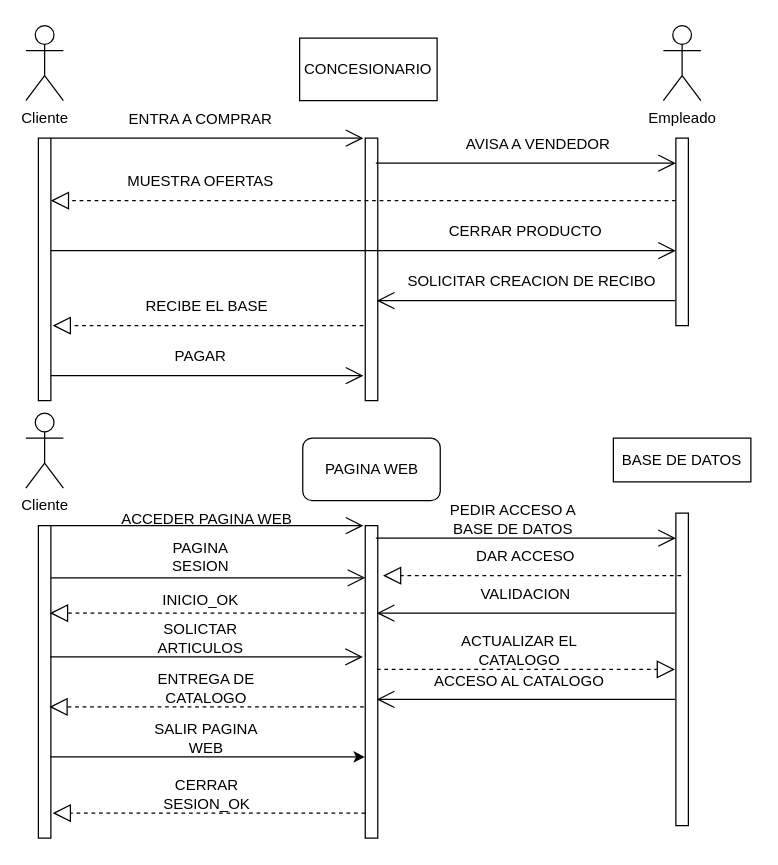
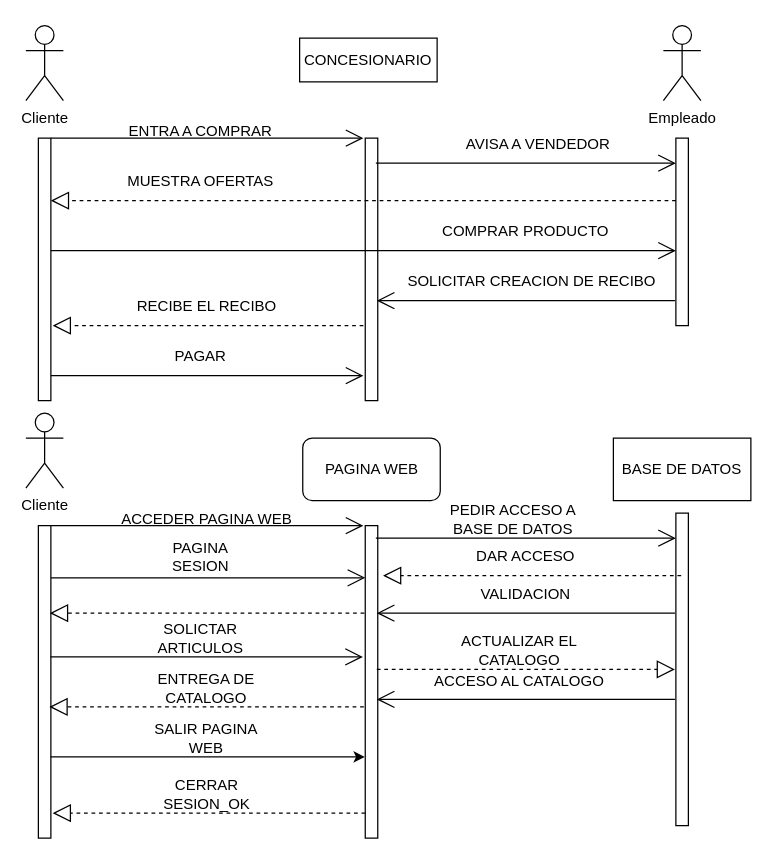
node "CONCESIONARIO": size 138x63 -> 138x44
node "ENTRA A COMPRAR": moved (201, 119) -> (201, 132)
node "CERRAR PRODUCTO": label "CERRAR PRODUCTO" -> "COMPRAR PRODUCTO"
node "RECIBE EL BASE": label "RECIBE EL BASE" -> "RECIBE EL RECIBO"
node "BASE DE DATOS": size 138x44 -> 138x63
node "INICIO_OK": removed
